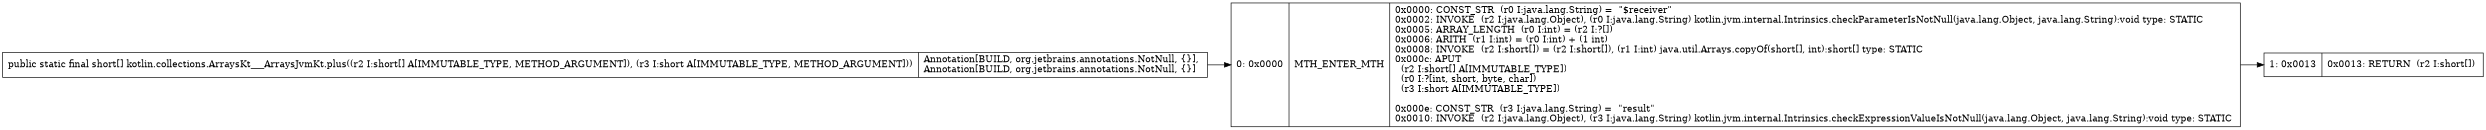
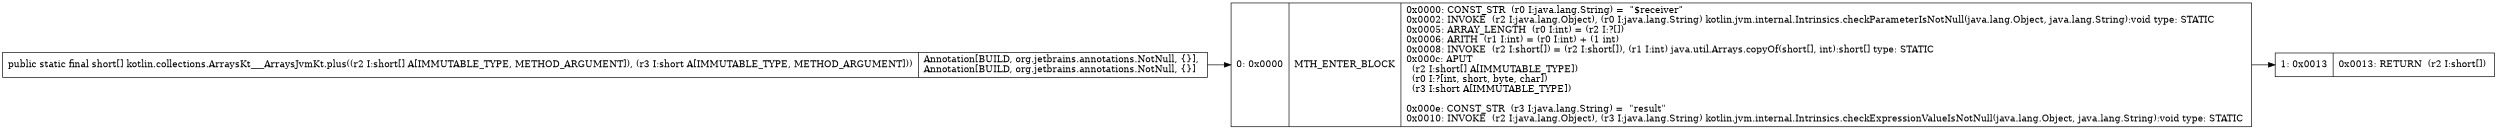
node "0: 0x0000": text "MTH_ENTER_MTH" -> "MTH_ENTER_BLOCK"
